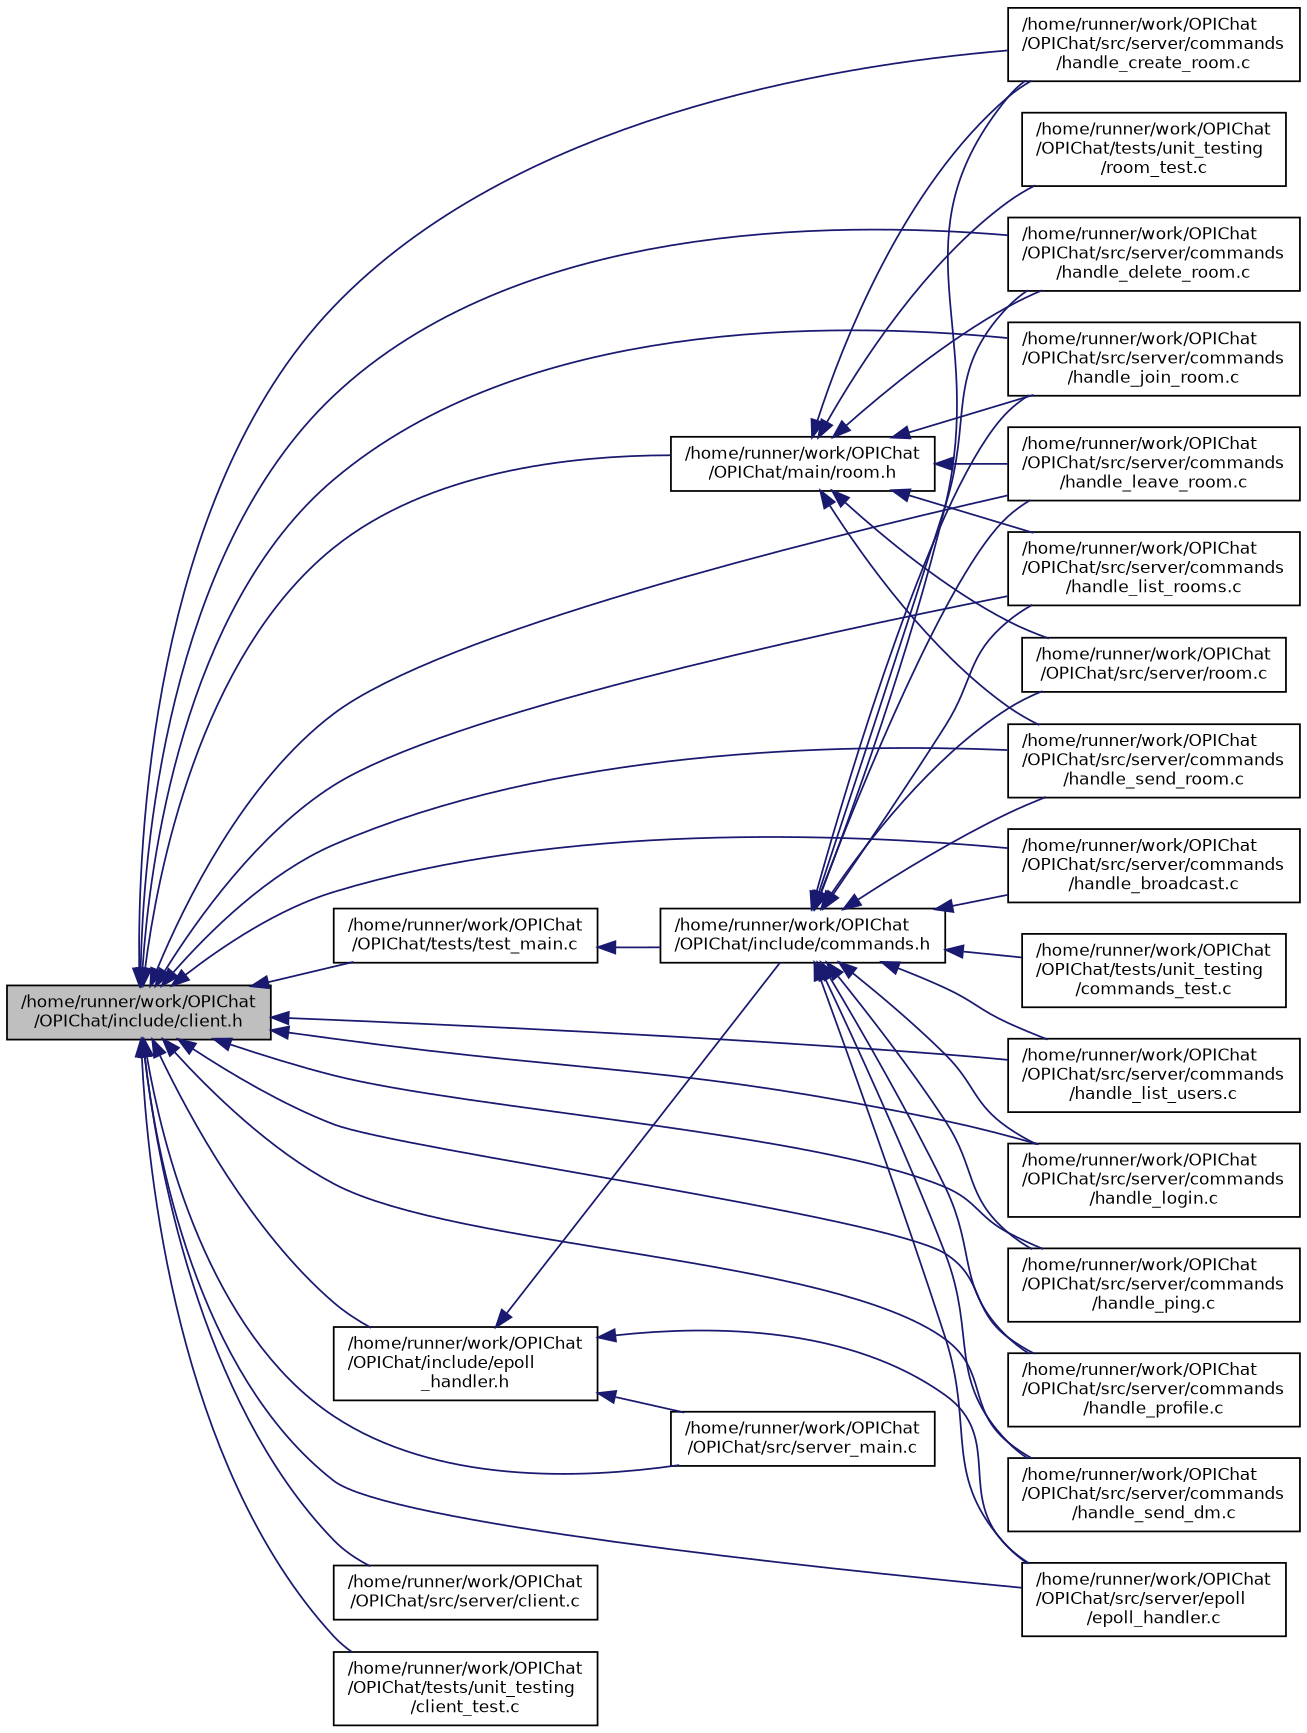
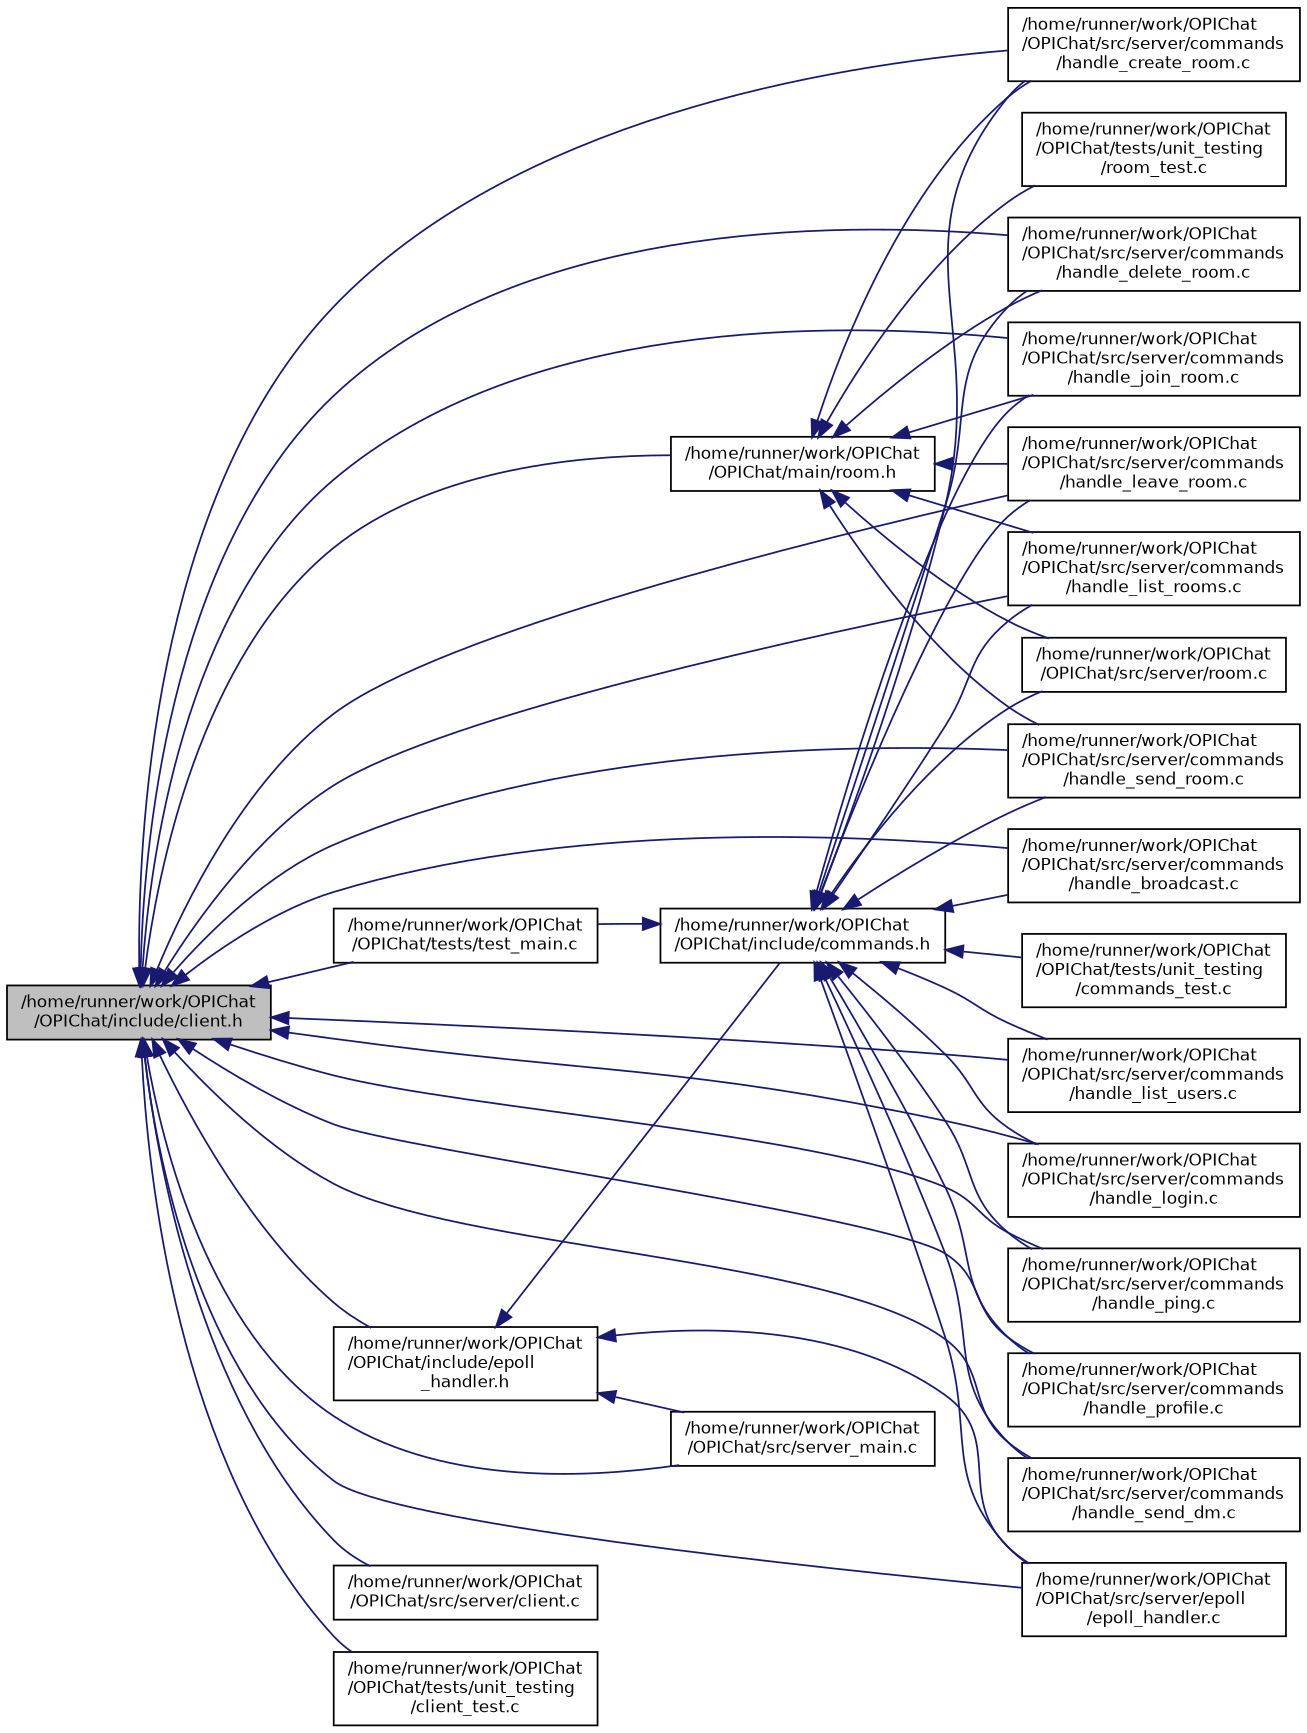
edge "/home/runner/work/OPIChat /OPIChat/include/commands.h" -> "/home/runner/work/OPIChat /OPIChat/tests/test_main.c": reversed
